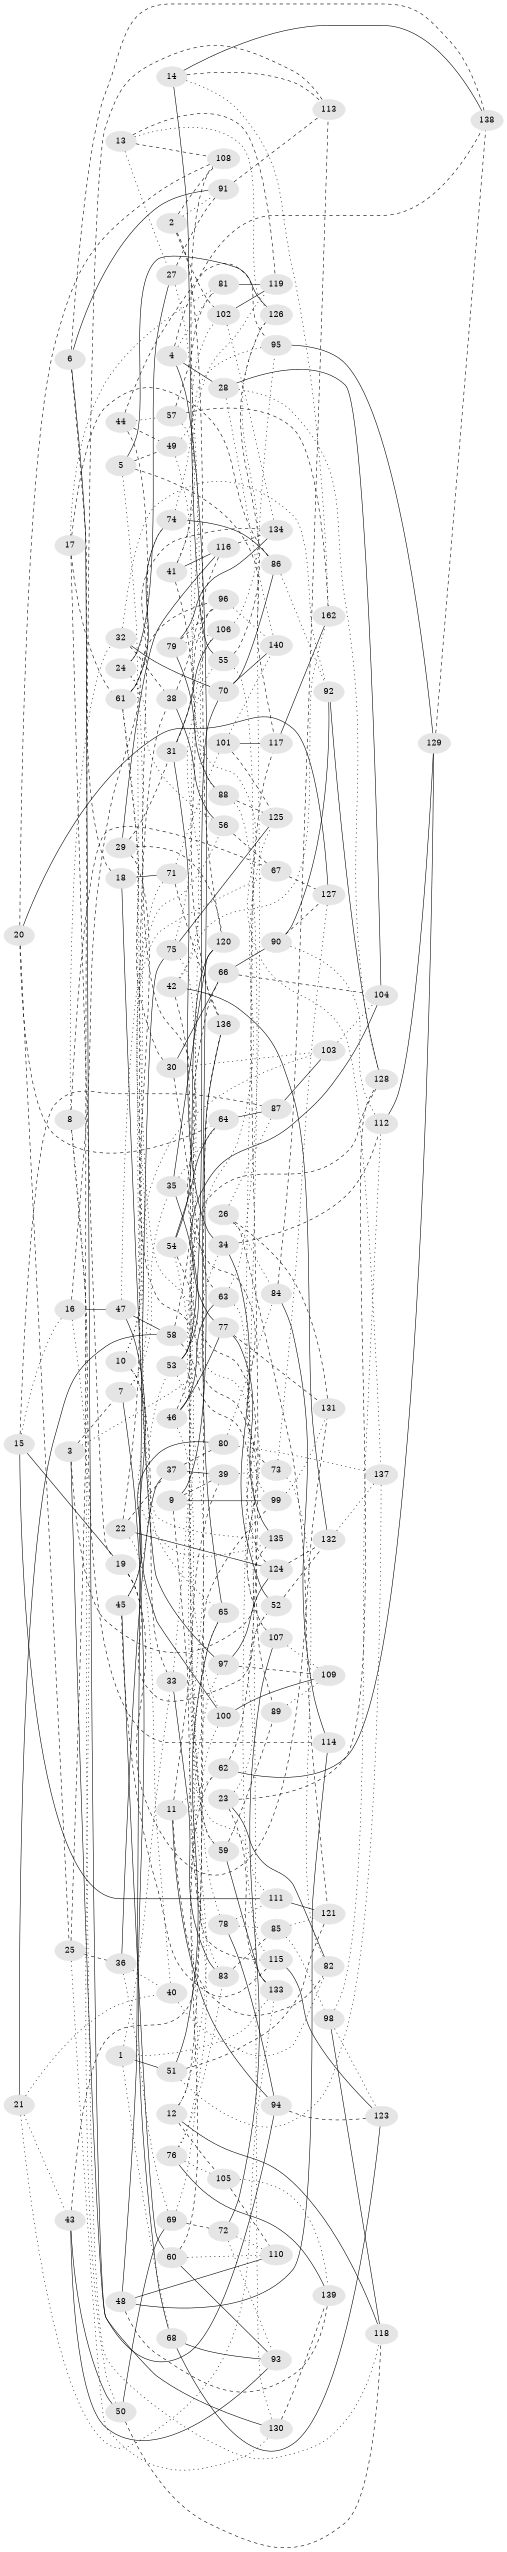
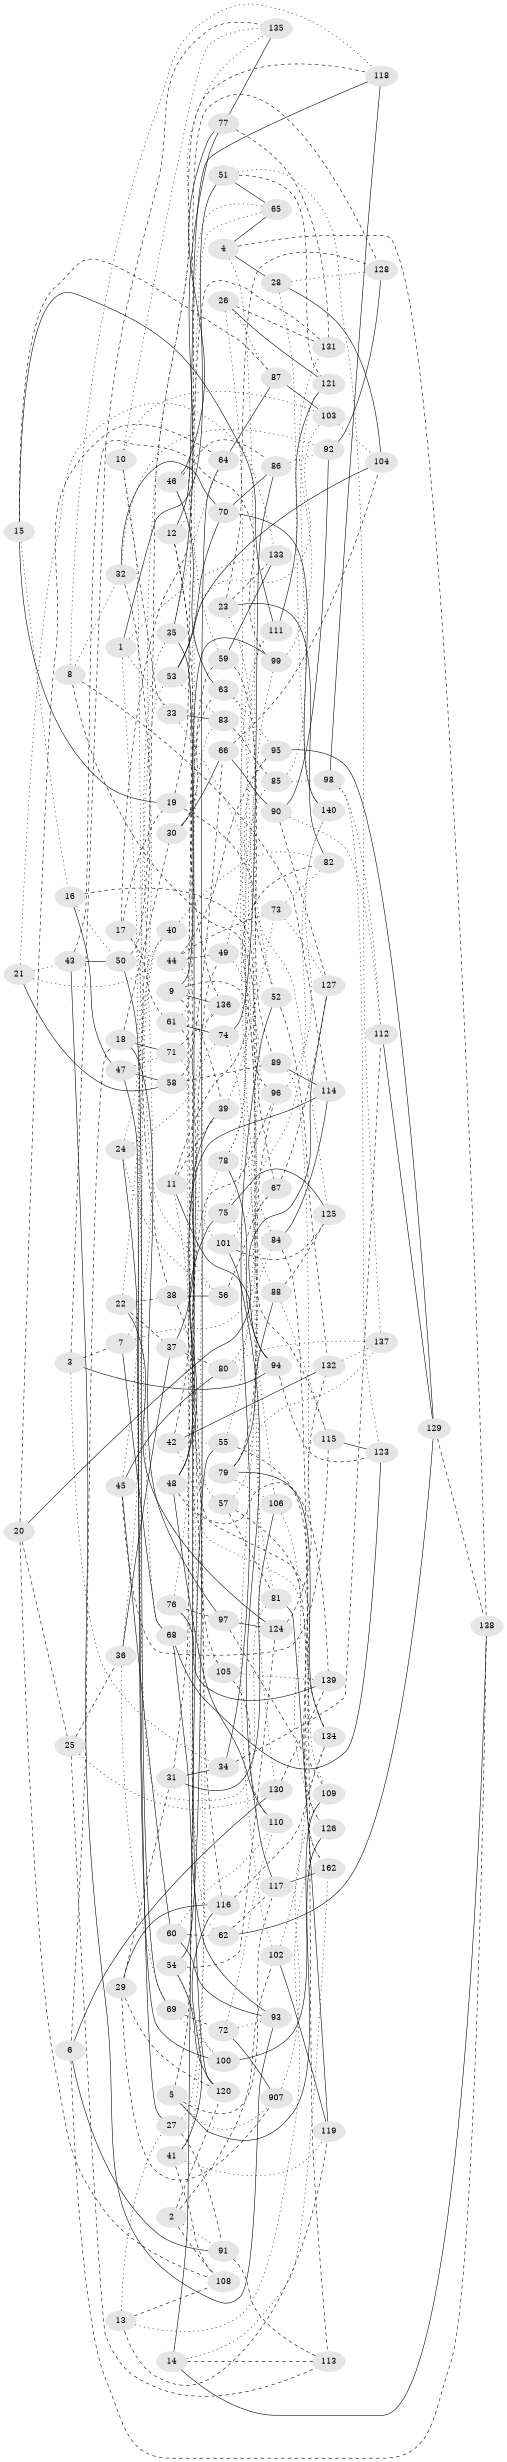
edge "41" -- "136": style dashed -> dotted
edge "61" -- "30": now "18" -- "30"
edge "89" -- "114": added
edge "26" -- "121": style dashed -> solid
node "107": label "107" -> "907"
edge "97" -- "76": style dotted -> dashed
